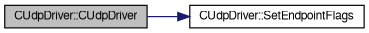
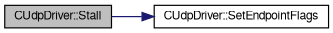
node "CUdpDriver::CUdpDriver": label "CUdpDriver::CUdpDriver" -> "CUdpDriver::Stall"
